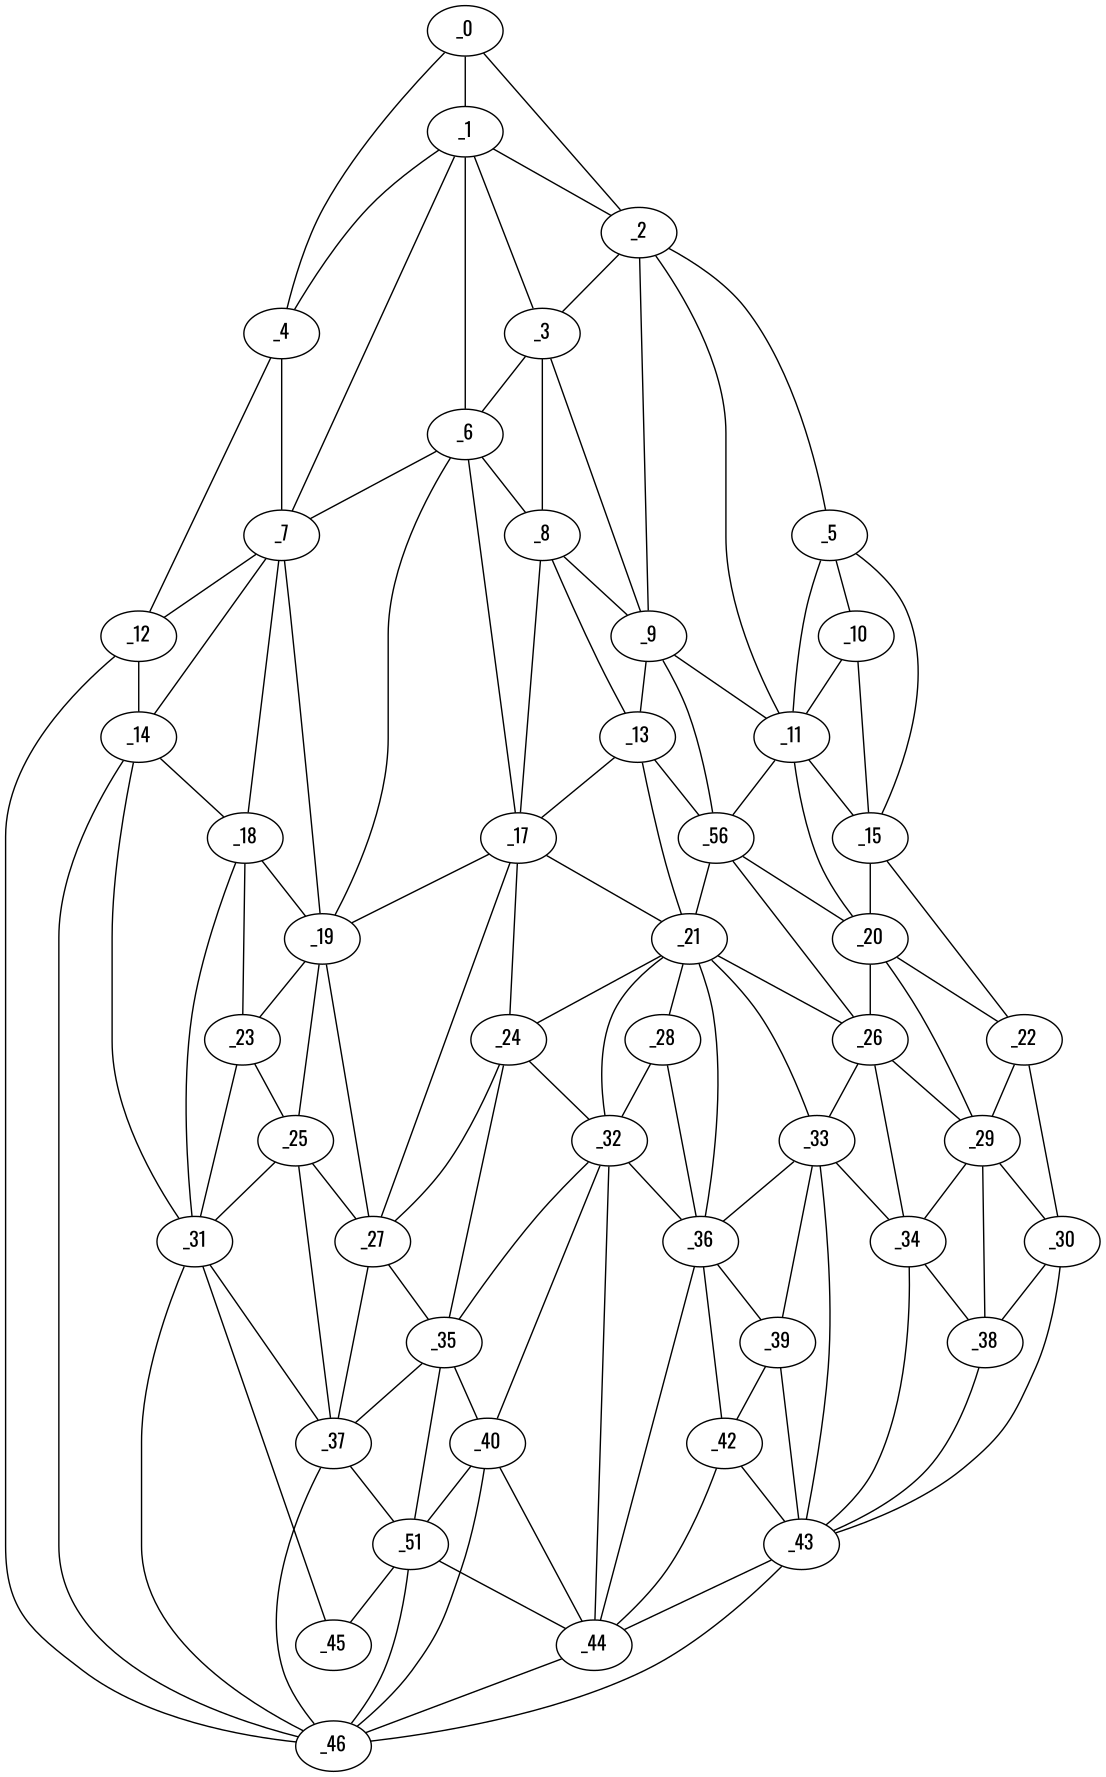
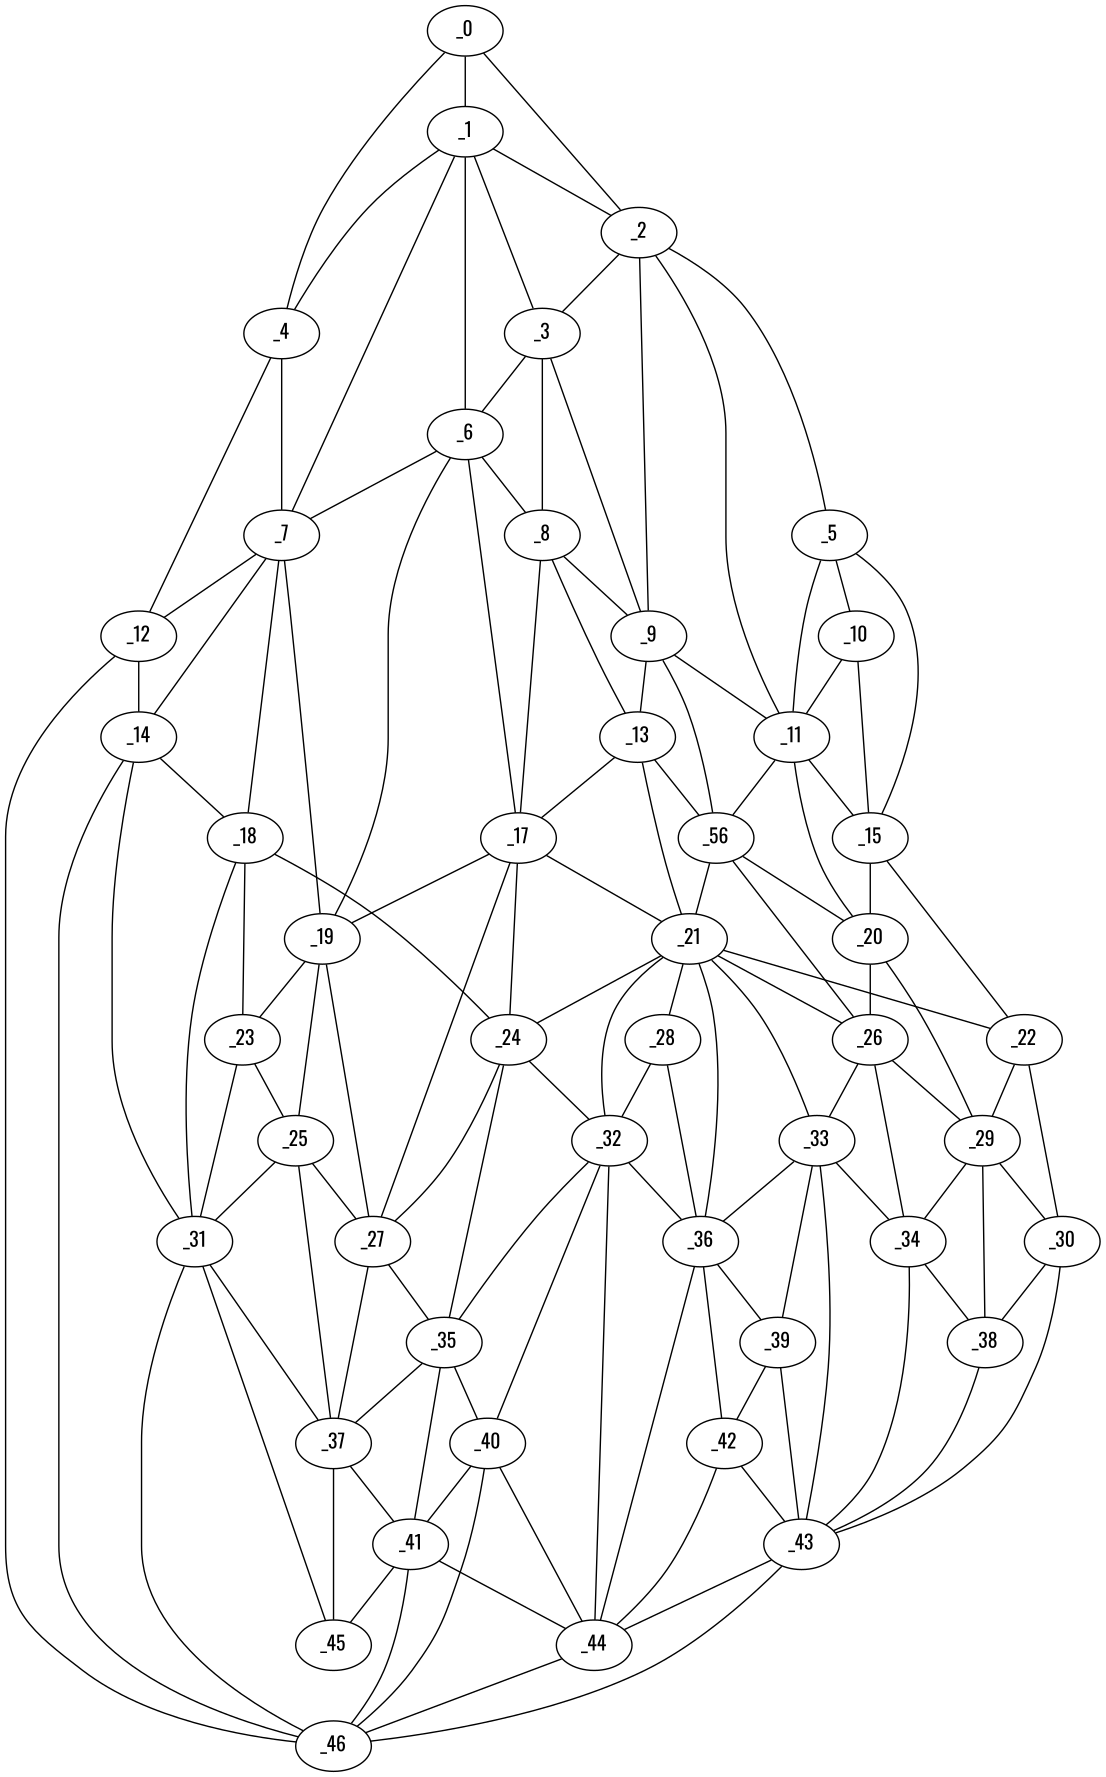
edge "_18" -- "_19": now "_18" -- "_24"
edge "_20" -- "_22": now "_21" -- "_22"
node "_51": label "_51" -> "_41"
edge "_37" -- "_46": now "_37" -- "_45"
